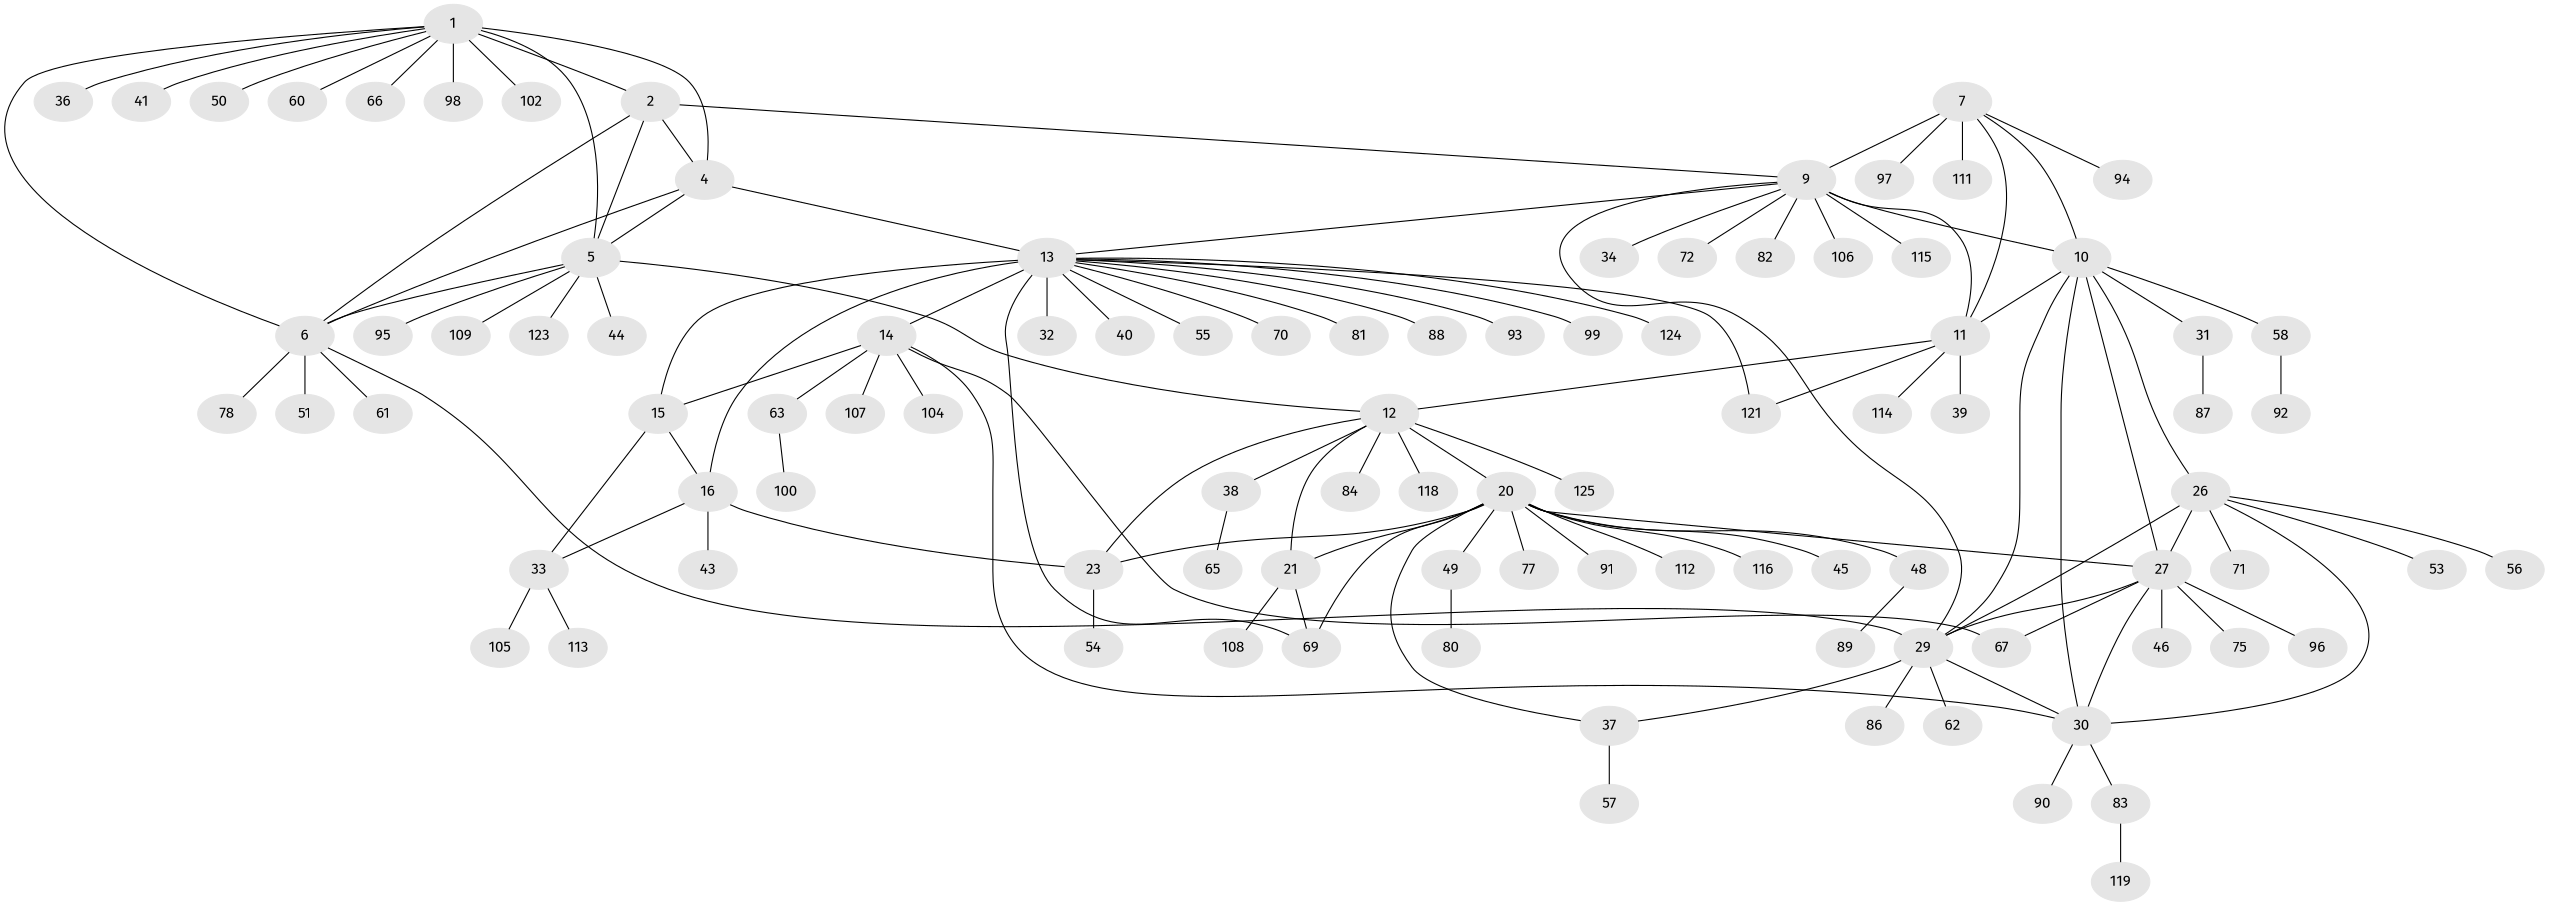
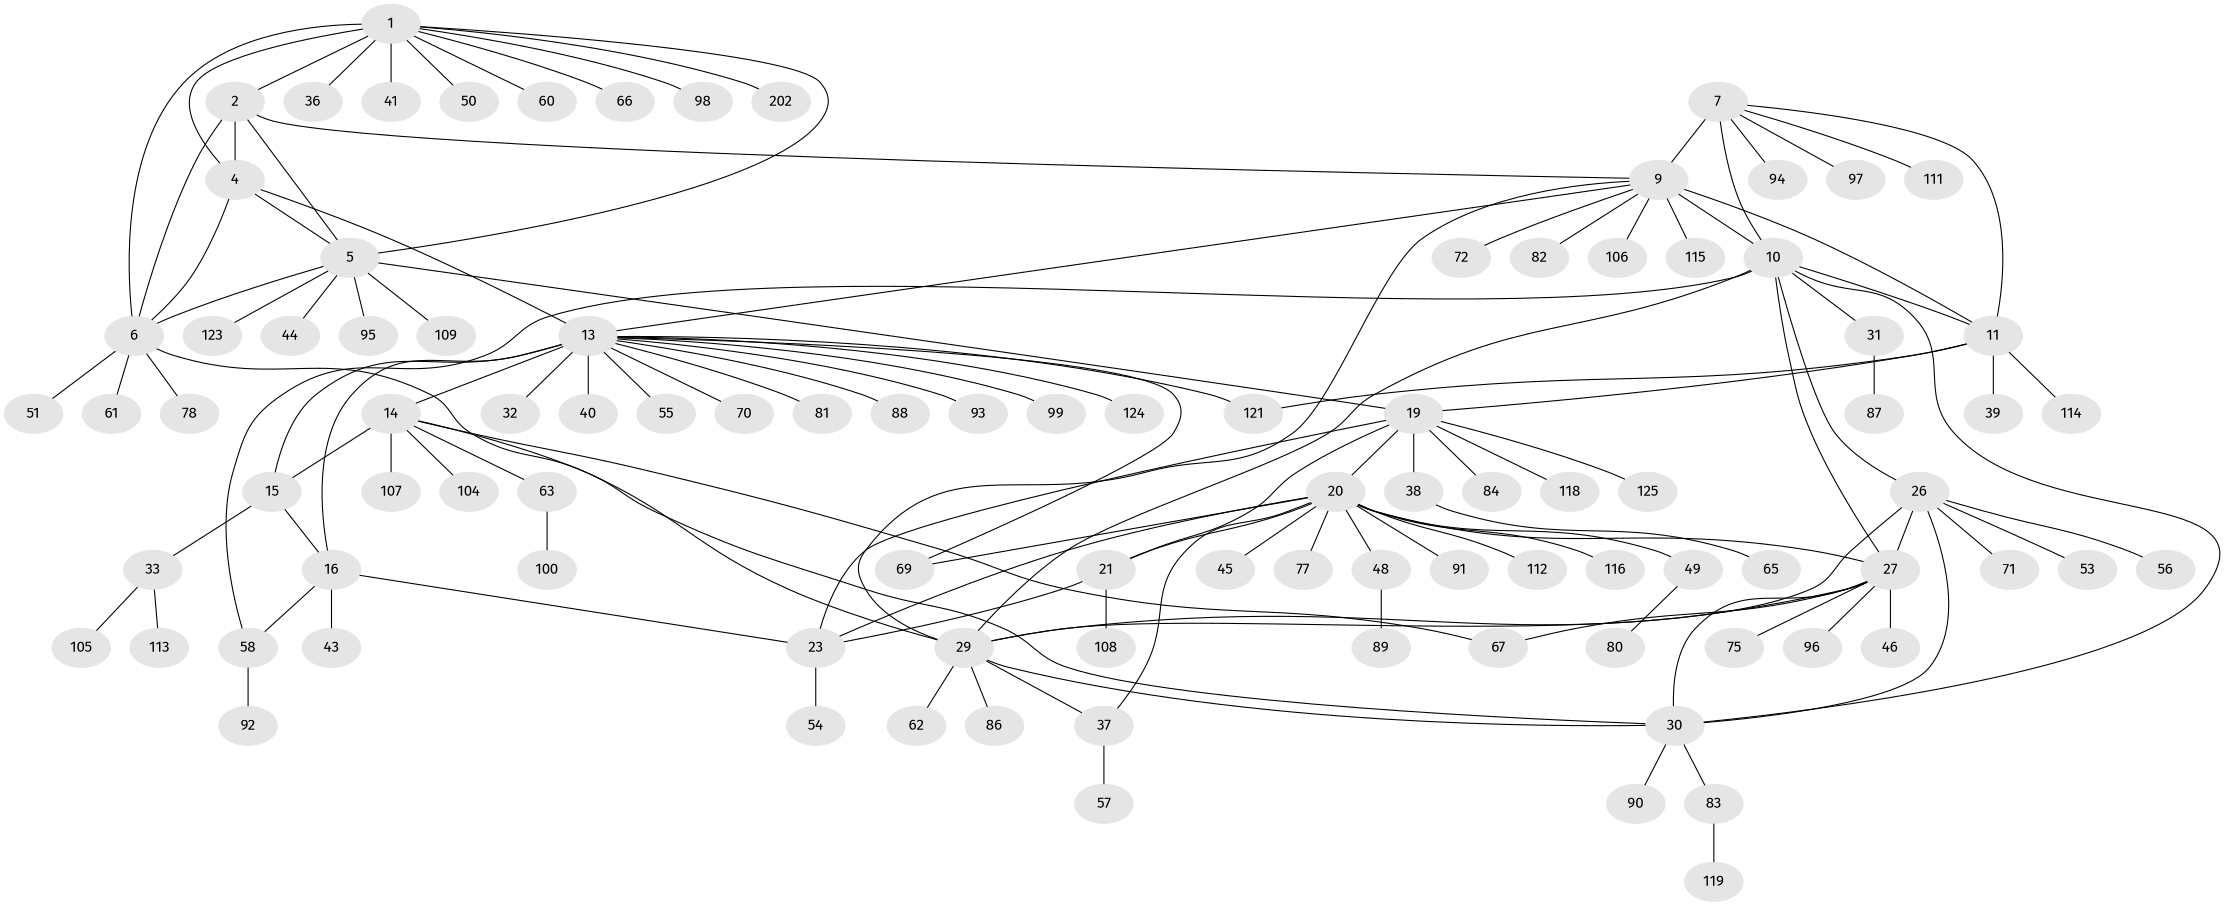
node "102": label "102" -> "202"
node "34": removed
node "12": label "12" -> "19"
edge "16" -- "33": now "16" -- "58"
edge "21" -- "69": now "21" -- "23"
